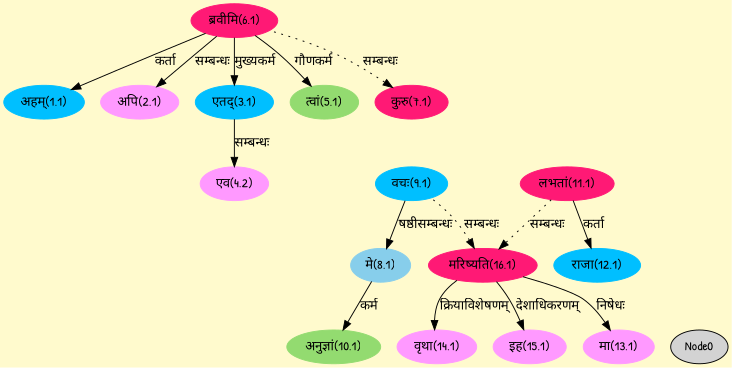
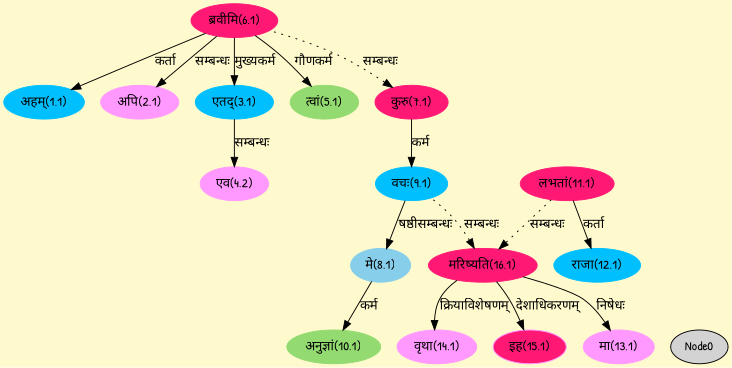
edge "कुरु(7.1)" -> "वचः(9.1)": added, label "कर्म"
node "इह(15.1)": fillcolor #ff99ff -> #ff1975
